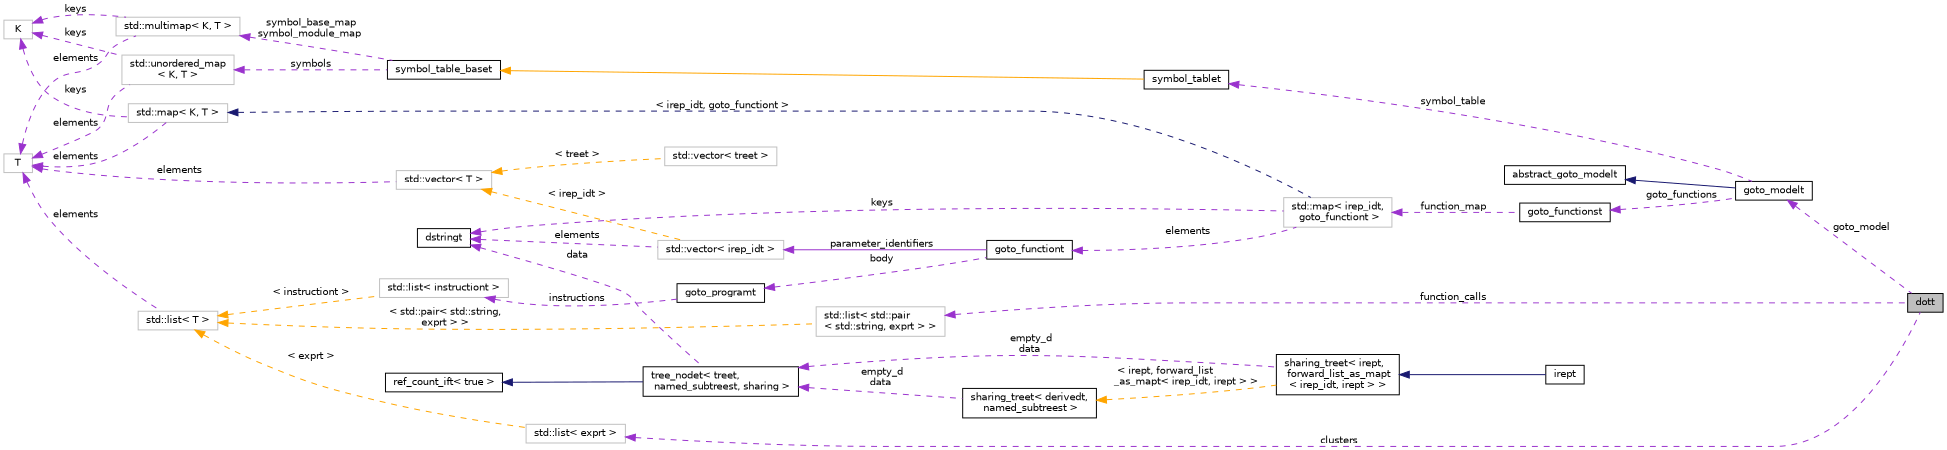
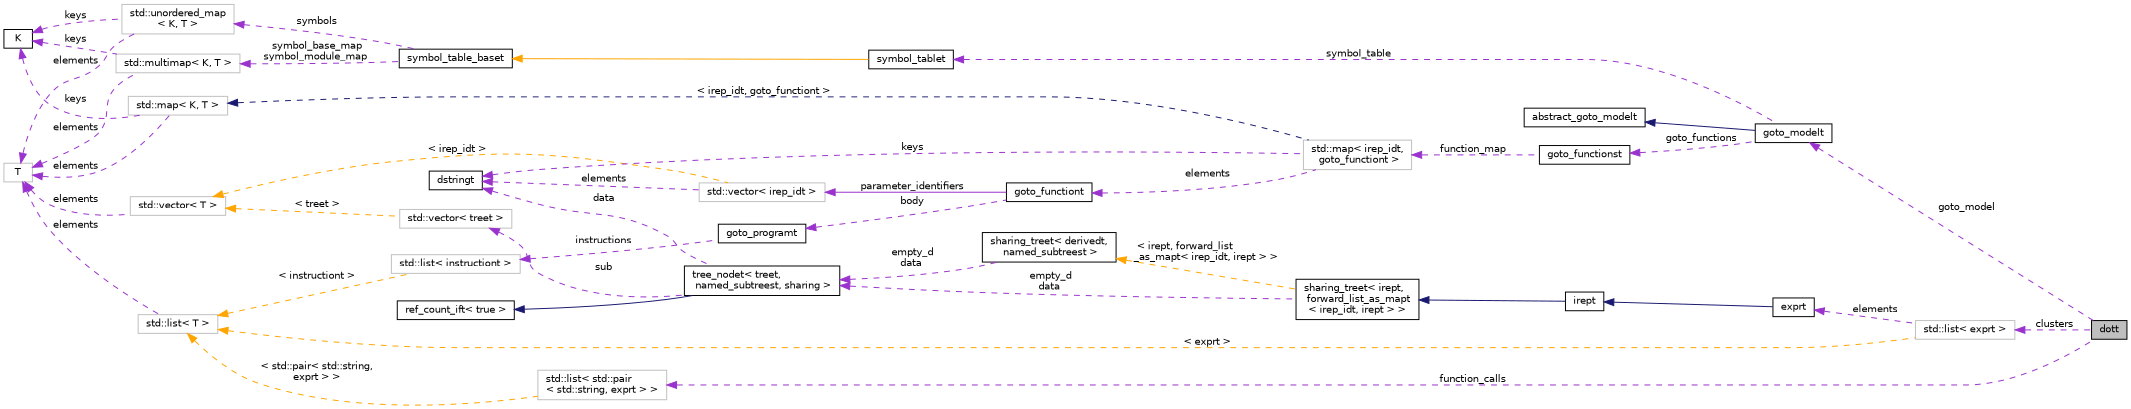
node "K": color grey75 -> black
edge "tree_nodet< treet, named_subtreest, sharing >" -> "std::vector< treet >": added, label "sub"
node "exprt": added
